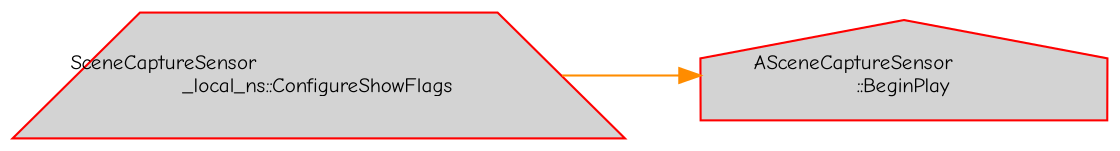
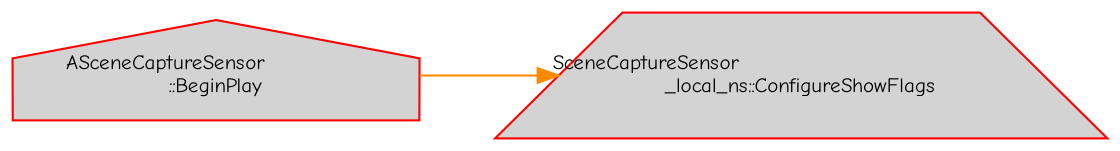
edge "SceneCaptureSensor _local_ns::ConfigureShowFlags" -> "ASceneCaptureSensor ::BeginPlay": reversed
